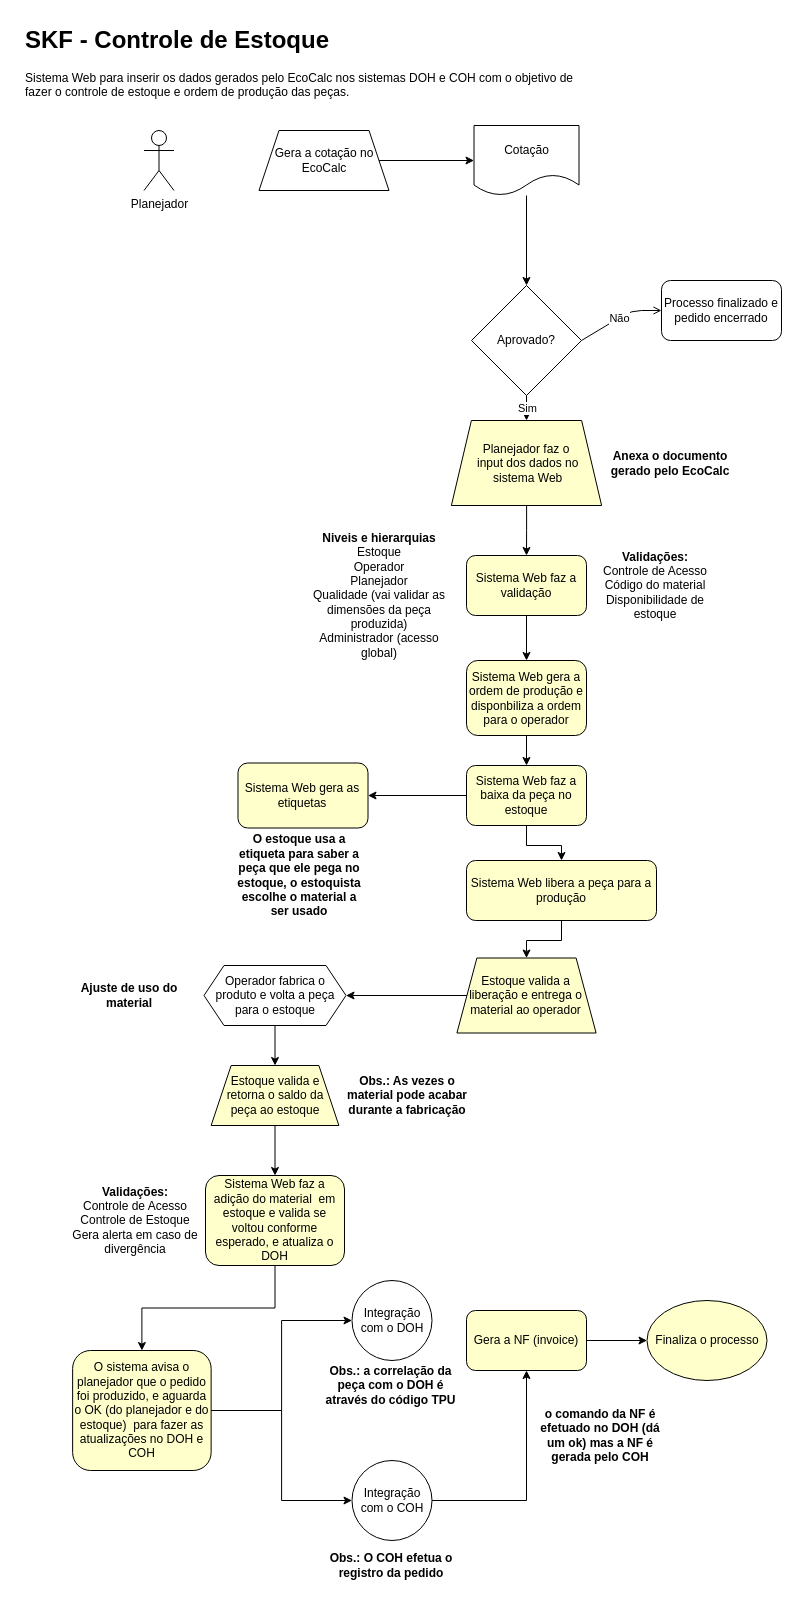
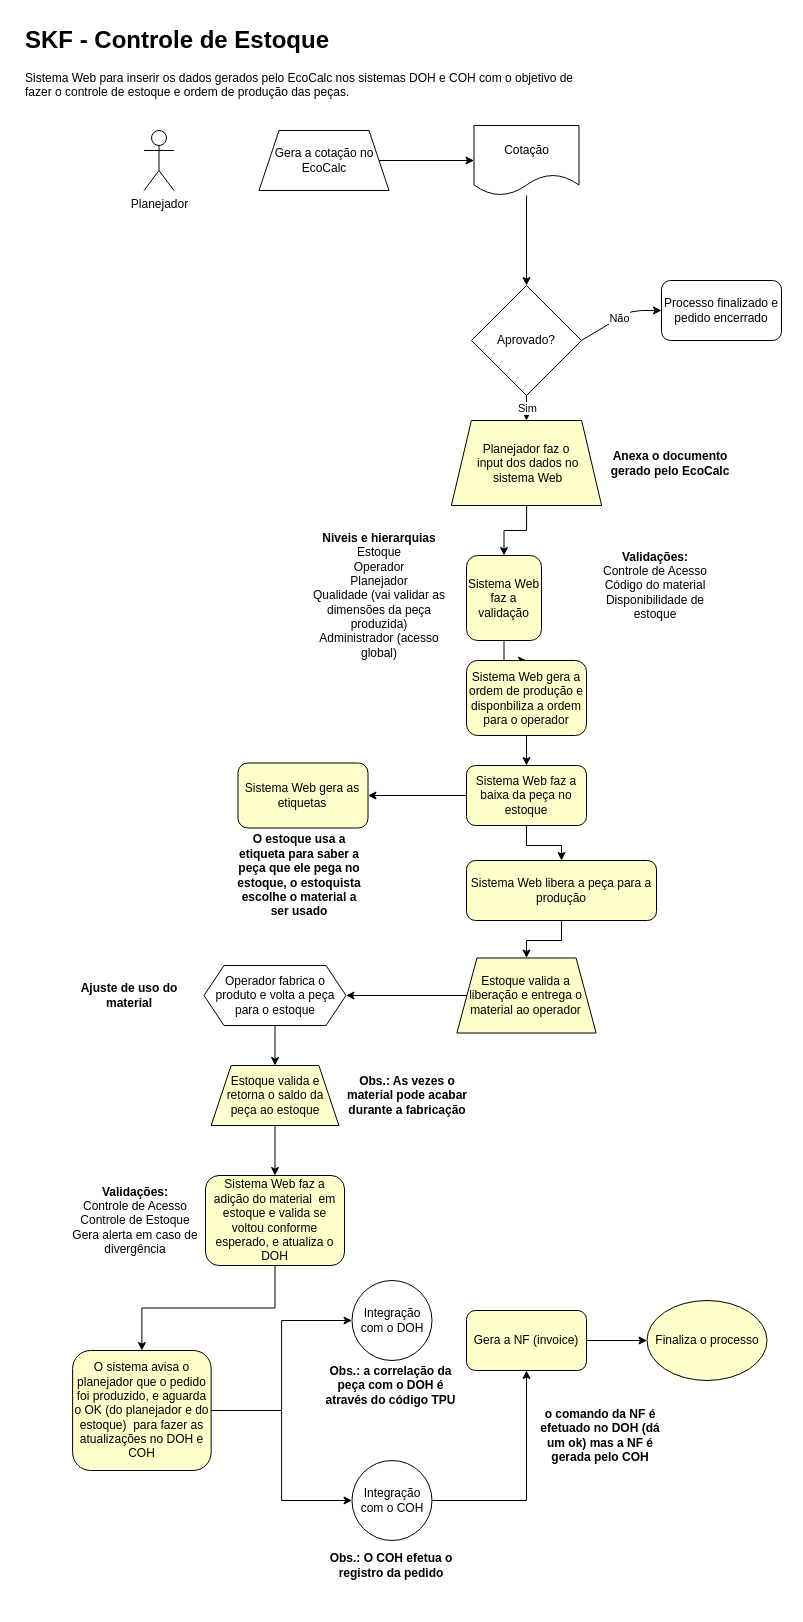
edge "Aprovado?" -> "Processo finalizado e pedido encerrado": arrowhead open -> classic
node "Sistema Web faz a validação": size 120x60 -> 75x85
